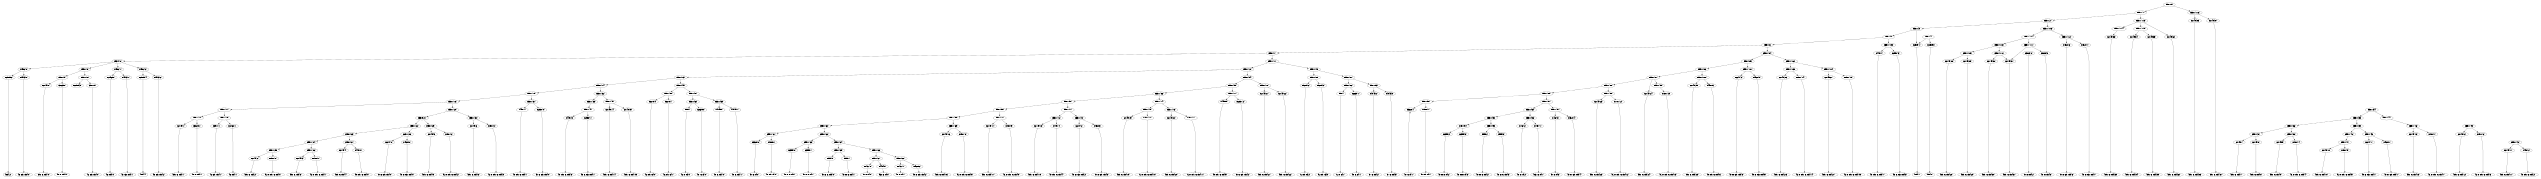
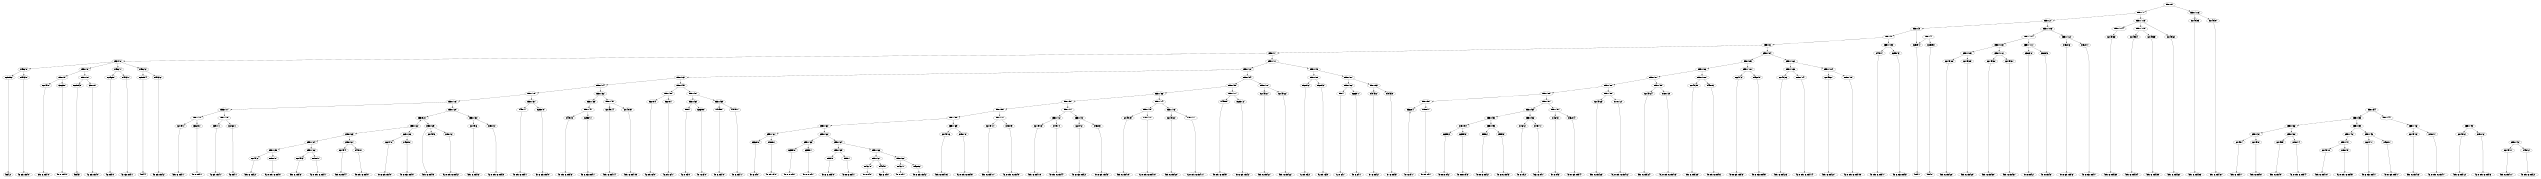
edge "L5511(111)" -> "L2149(31)": now "L5511(111)" -> "L3823(2)"
edge "L5511(87)" -> "L2149(24)": now "L5511(99)" -> "L2149(24)"
node "L5511(17)": label "L5511(17)" -> "L5531(17)"
edge "L5519(21)" -> "L5511(22)": reversed
edge "L2149(5)" -> "[Dis  G  Ais](5)": now "L5511(29)" -> "[Dis  G  Ais](5)"
node "[Ais](3)": added
